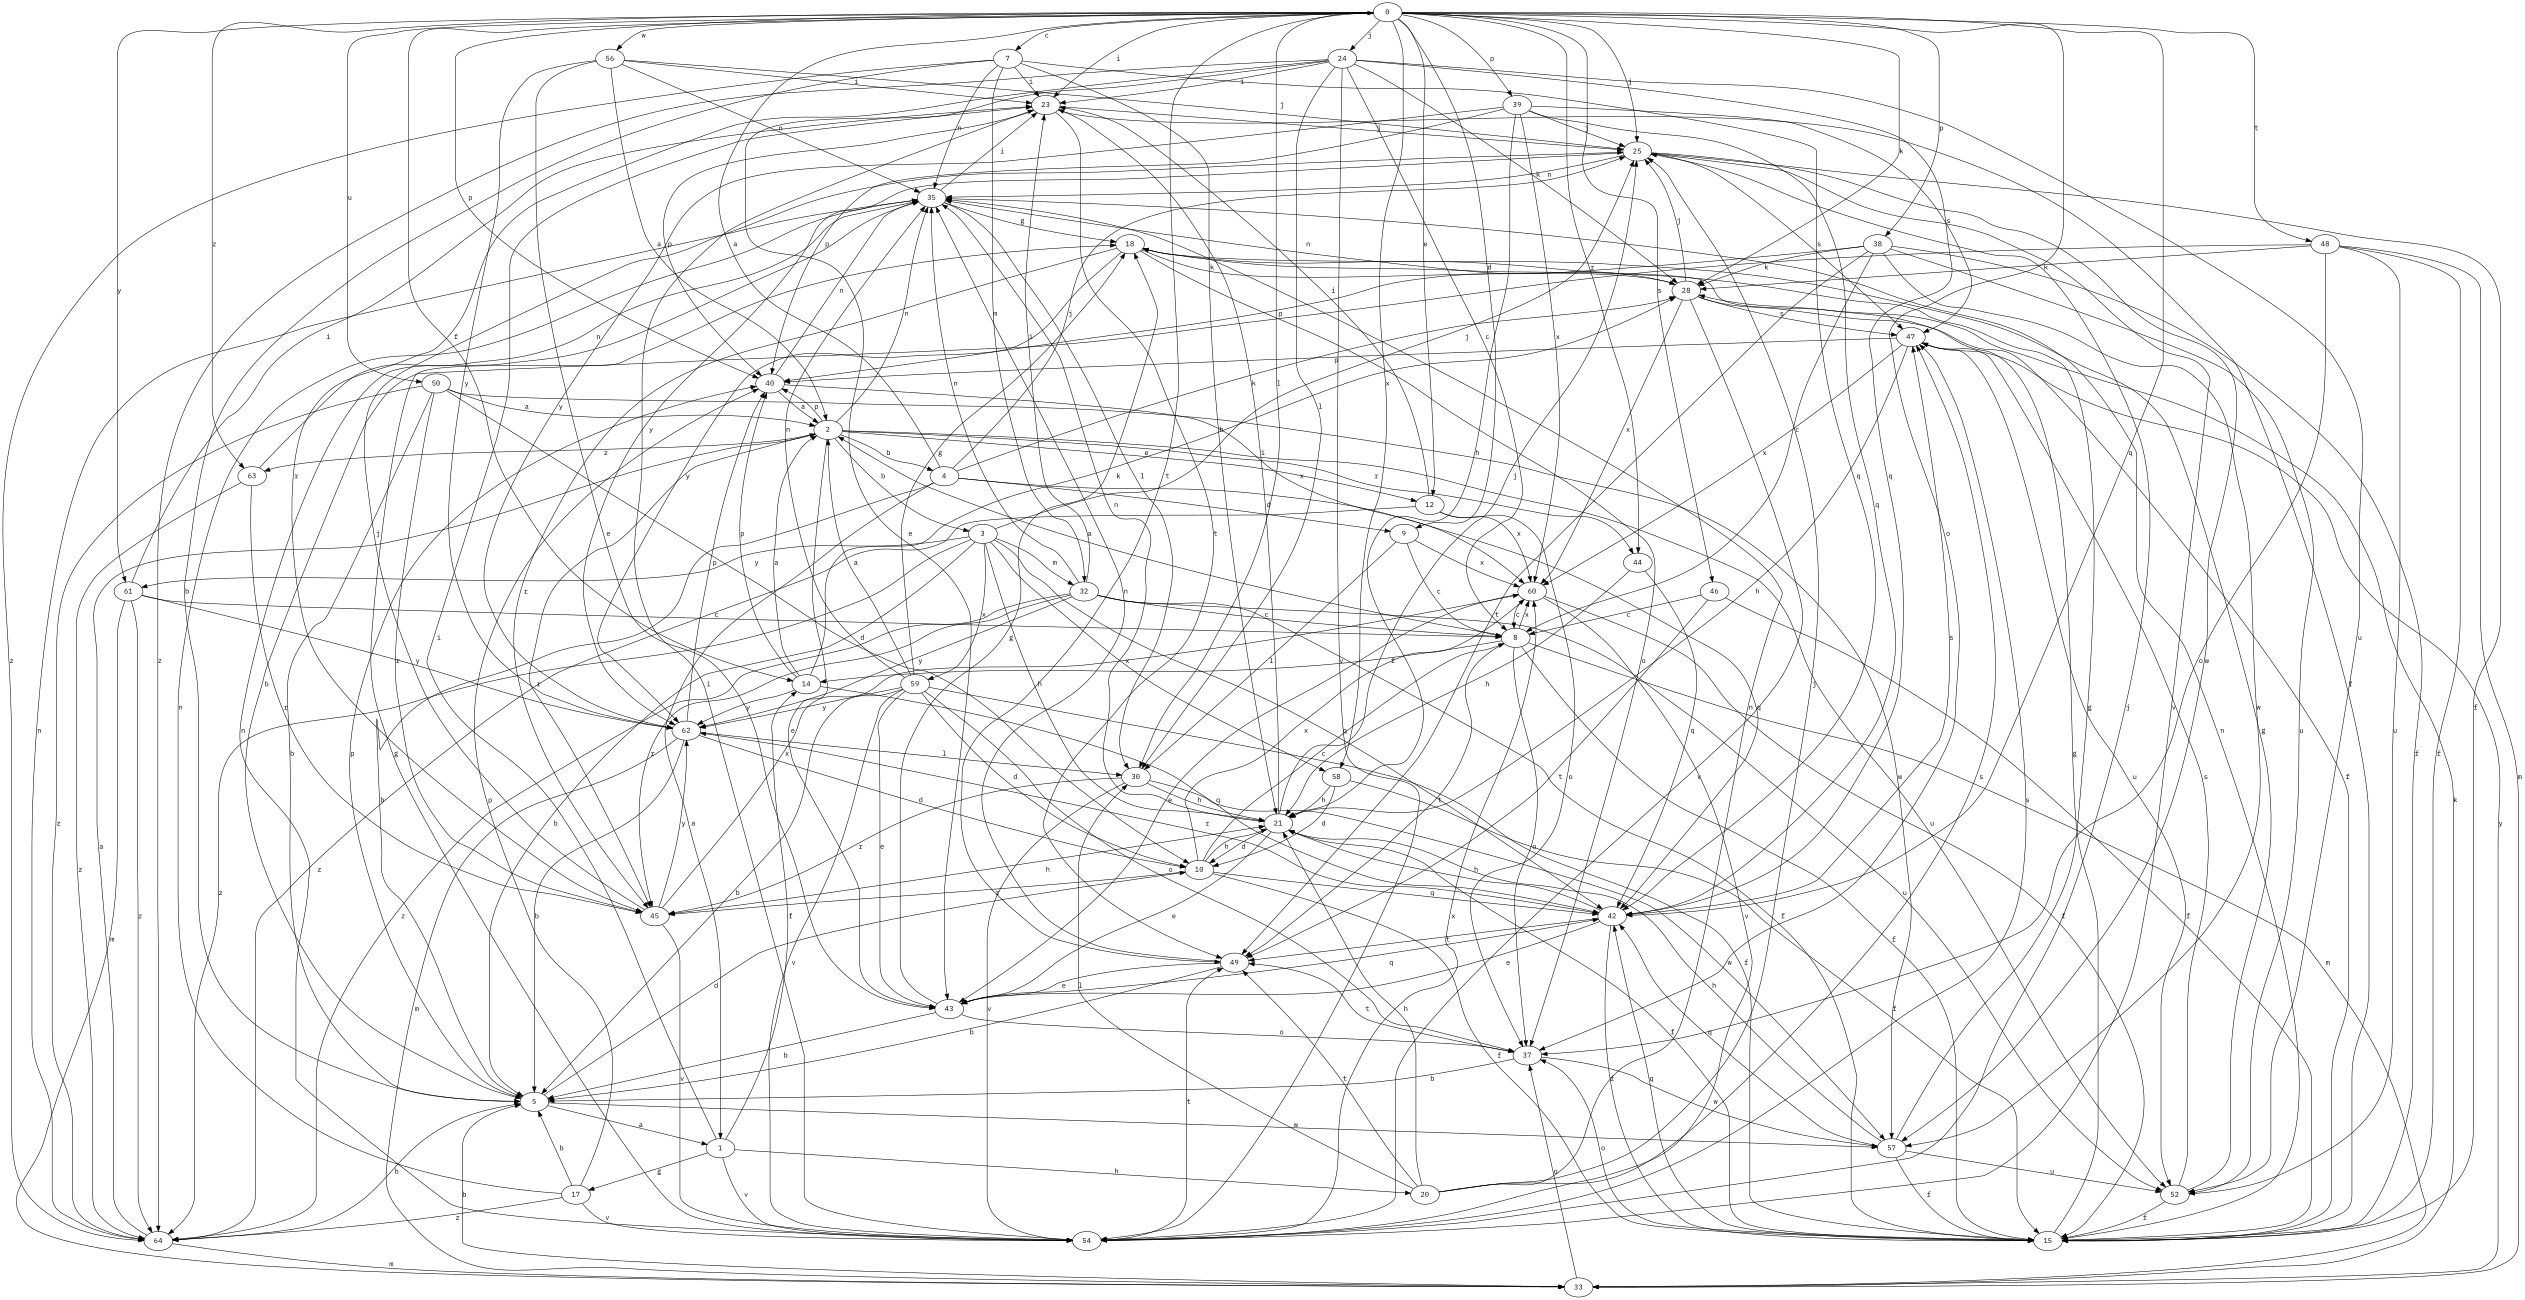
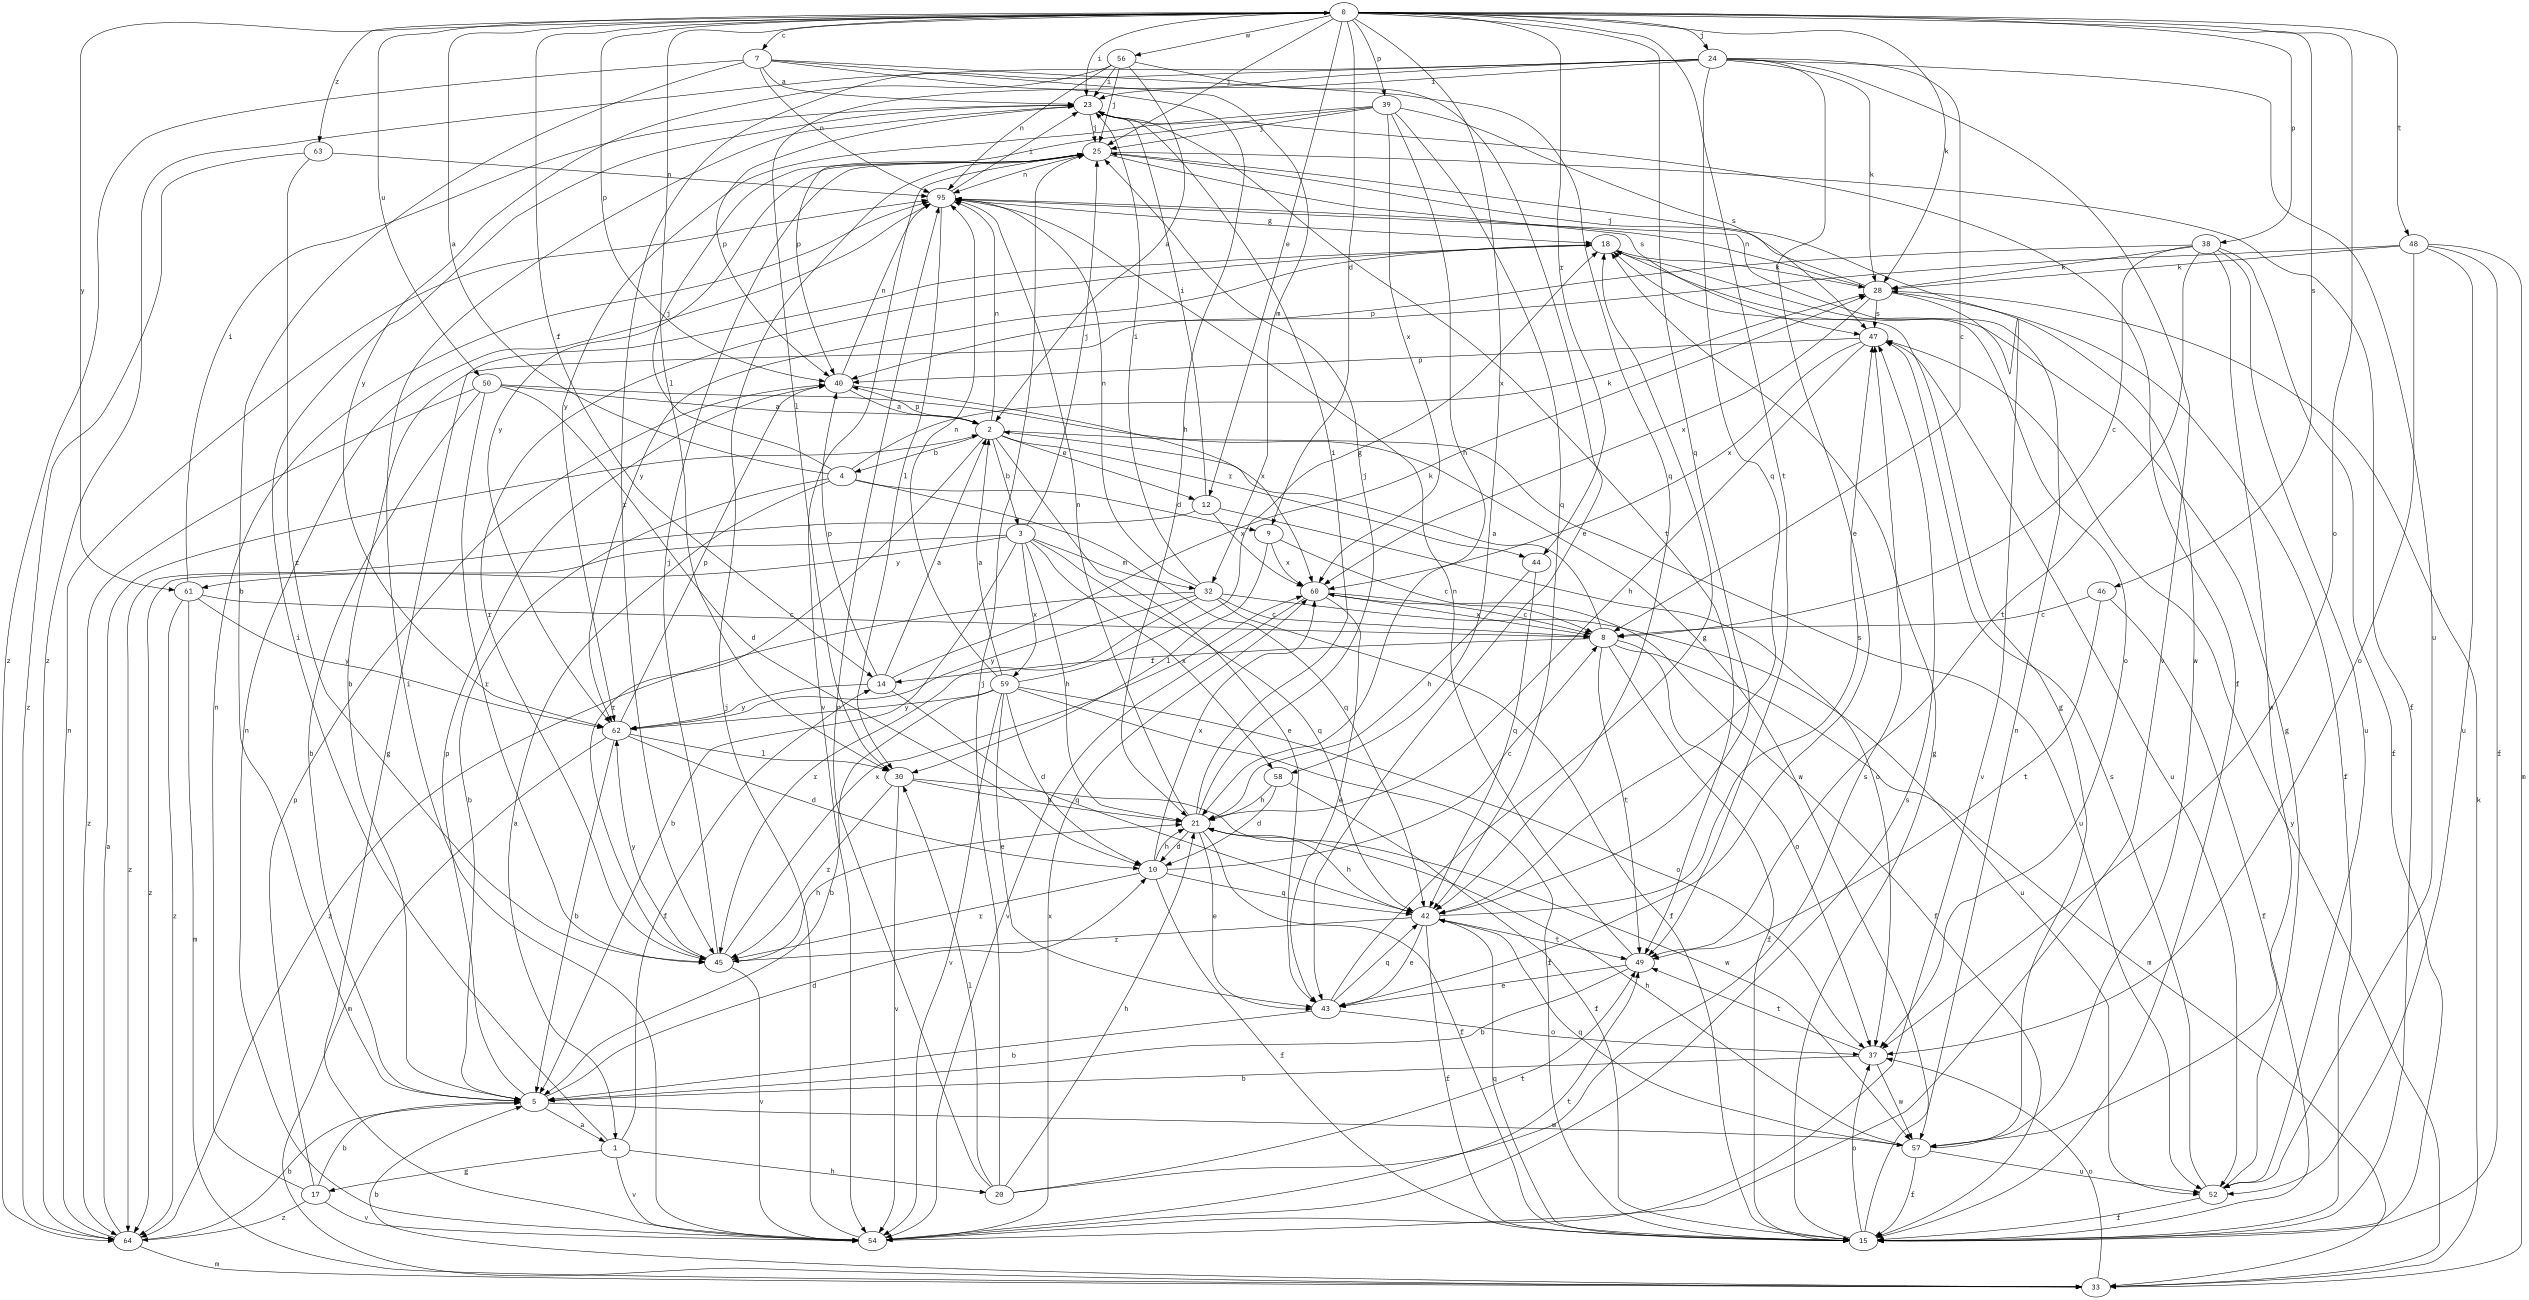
edge "7" -> "23": label "i" -> "a"
node "35": label "35" -> "95"
edge "2" -> "63": removed, label "z"
edge "42" -> "62": now "42" -> "45"
